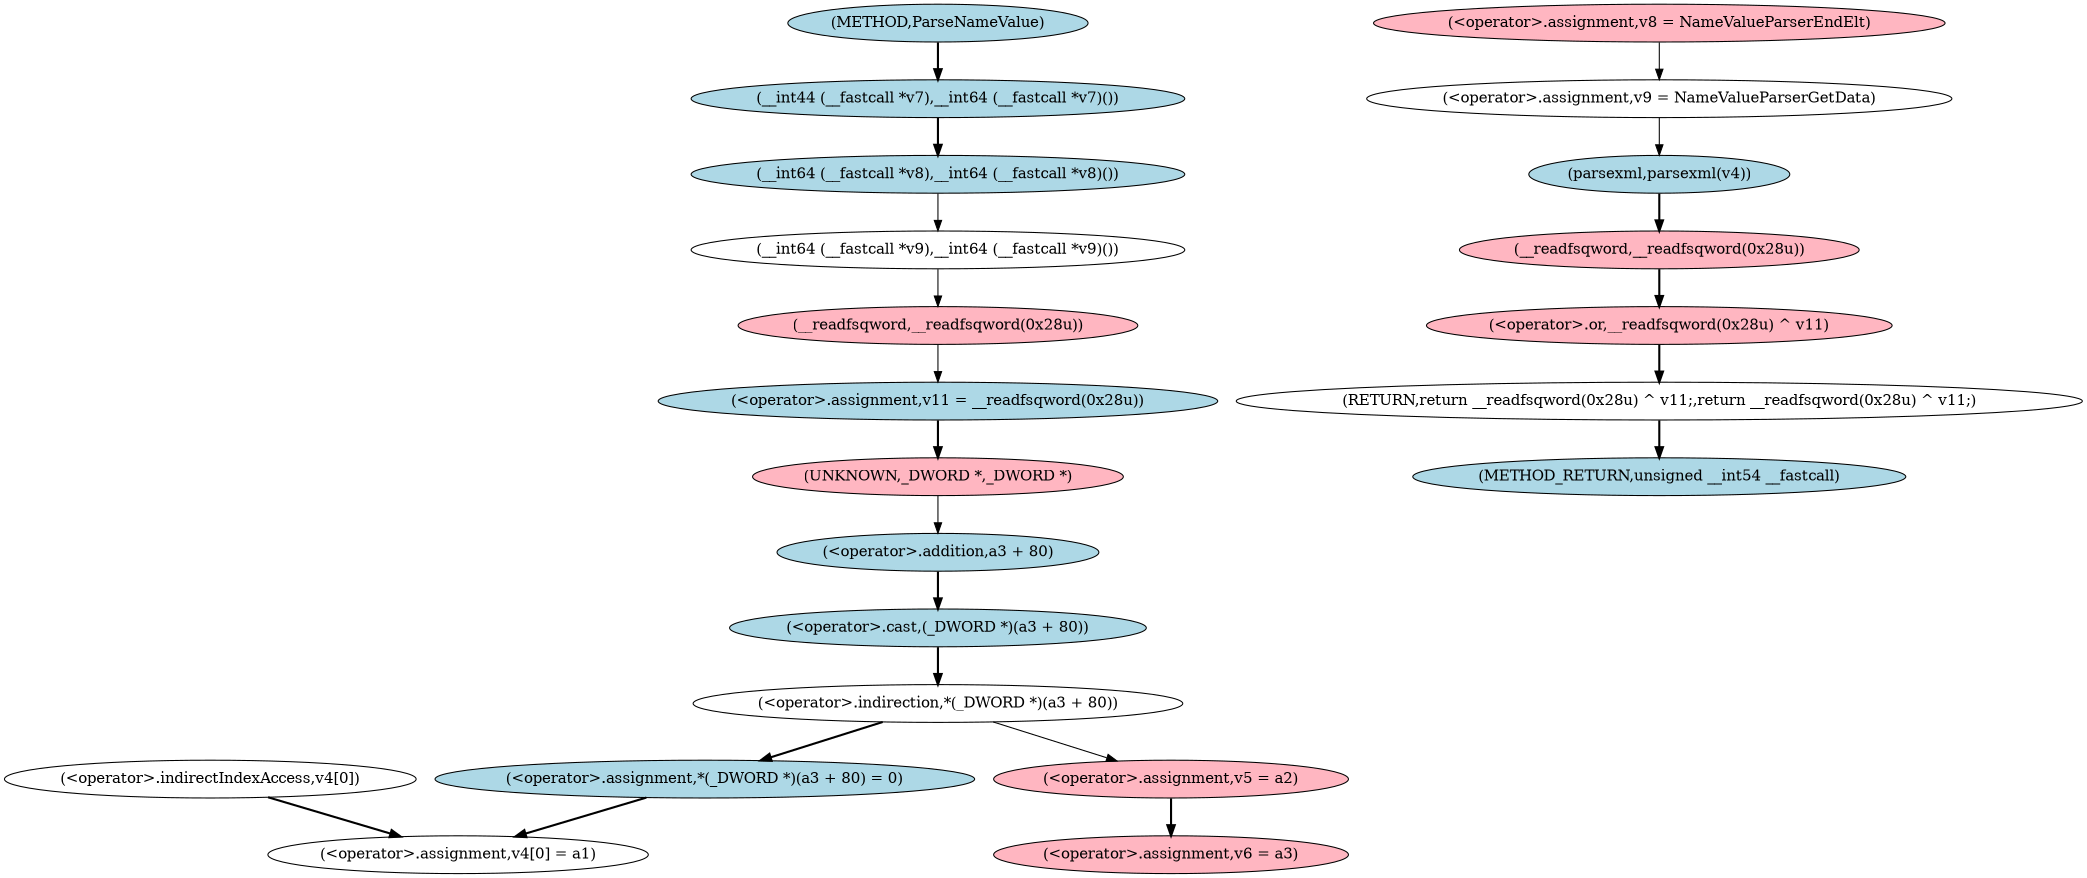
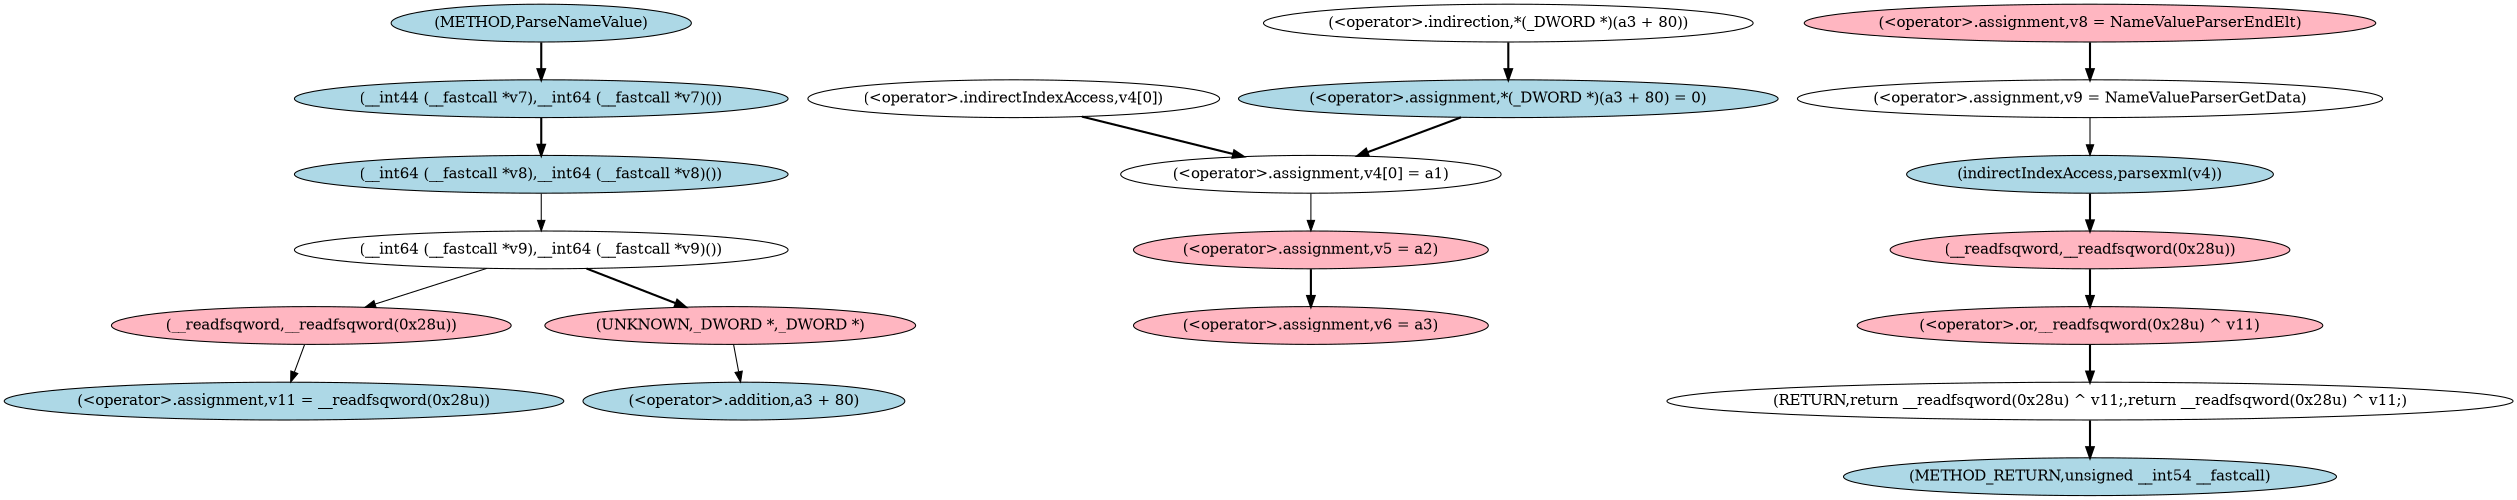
edge "(<operator>.assignment,v8 = NameValueParserEndElt)" -> "(<operator>.assignment,v9 = NameValueParserGetData)": style solid -> bold
node "(parsexml,parsexml(v4))": label "(parsexml,parsexml(v4))" -> "(indirectIndexAccess,parsexml(v4))"
edge "(<operator>.assignment,v11 = __readfsqword(0x28u))" -> "(UNKNOWN,_DWORD *,_DWORD *)": now "(__int64 (__fastcall *v9),__int64 (__fastcall *v9)())" -> "(UNKNOWN,_DWORD *,_DWORD *)"
node "(<operator>.cast,(_DWORD *)(a3 + 80))": removed
edge "(<operator>.indirection,*(_DWORD *)(a3 + 80))" -> "(<operator>.assignment,v5 = a2)": now "(<operator>.assignment,v4[0] = a1)" -> "(<operator>.assignment,v5 = a2)"
